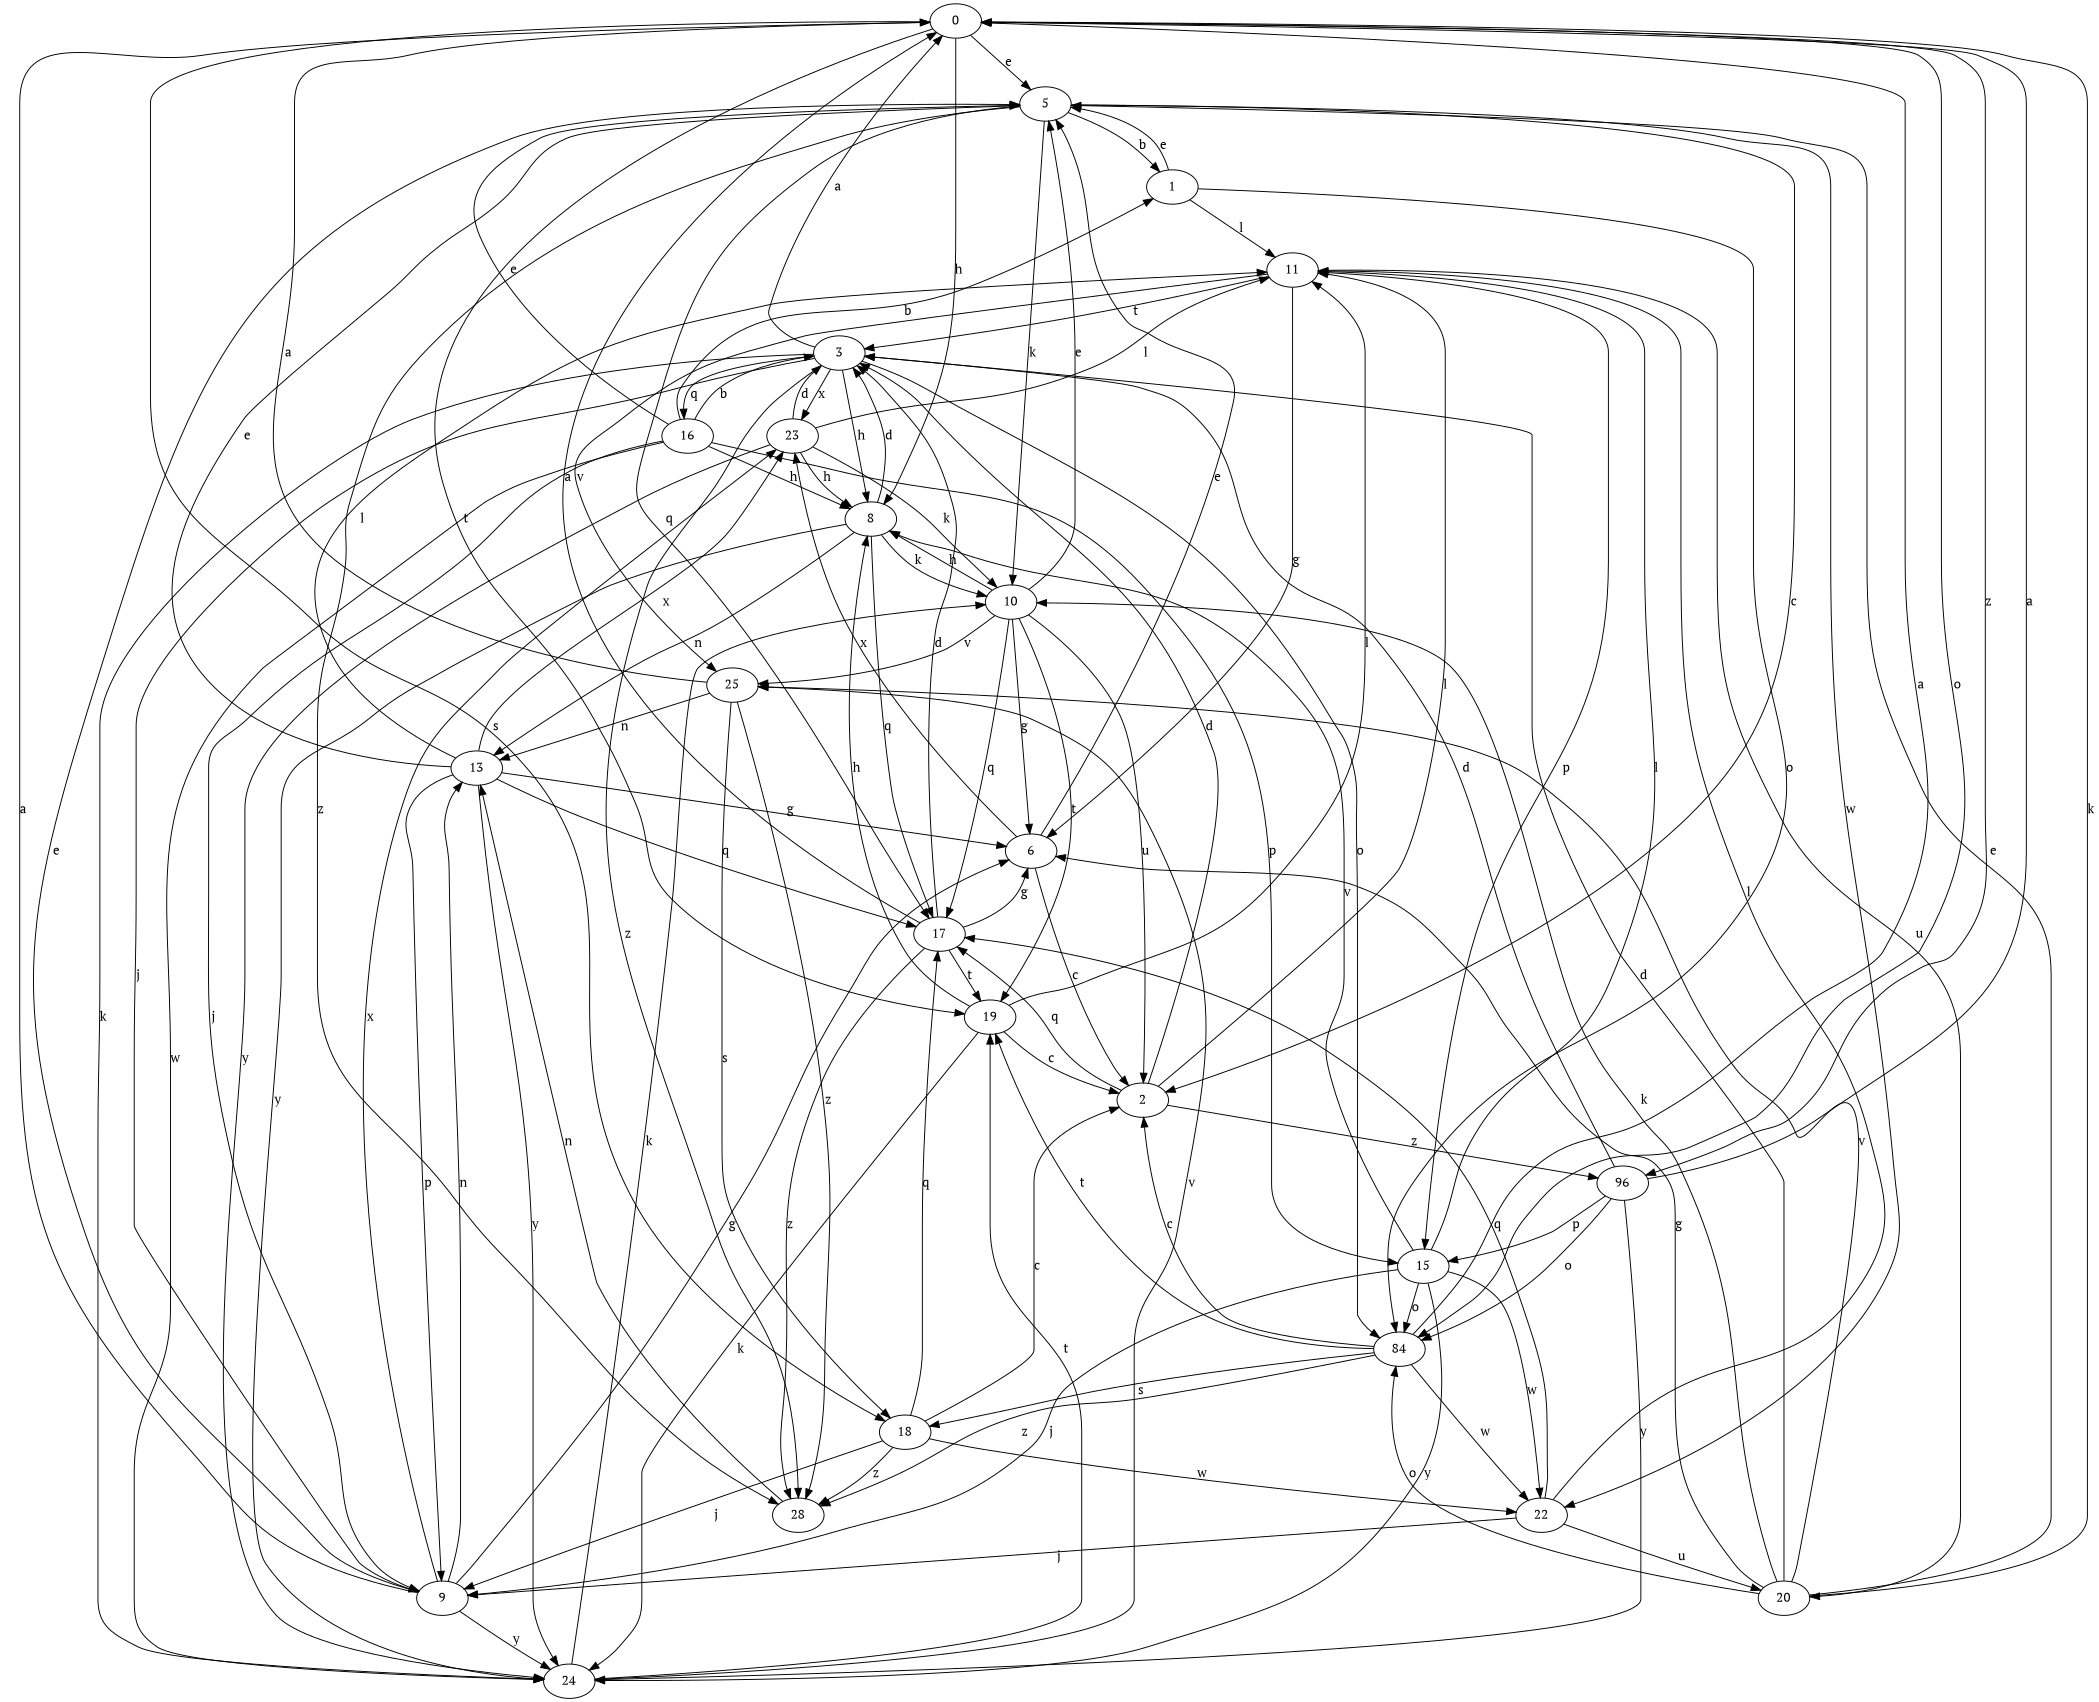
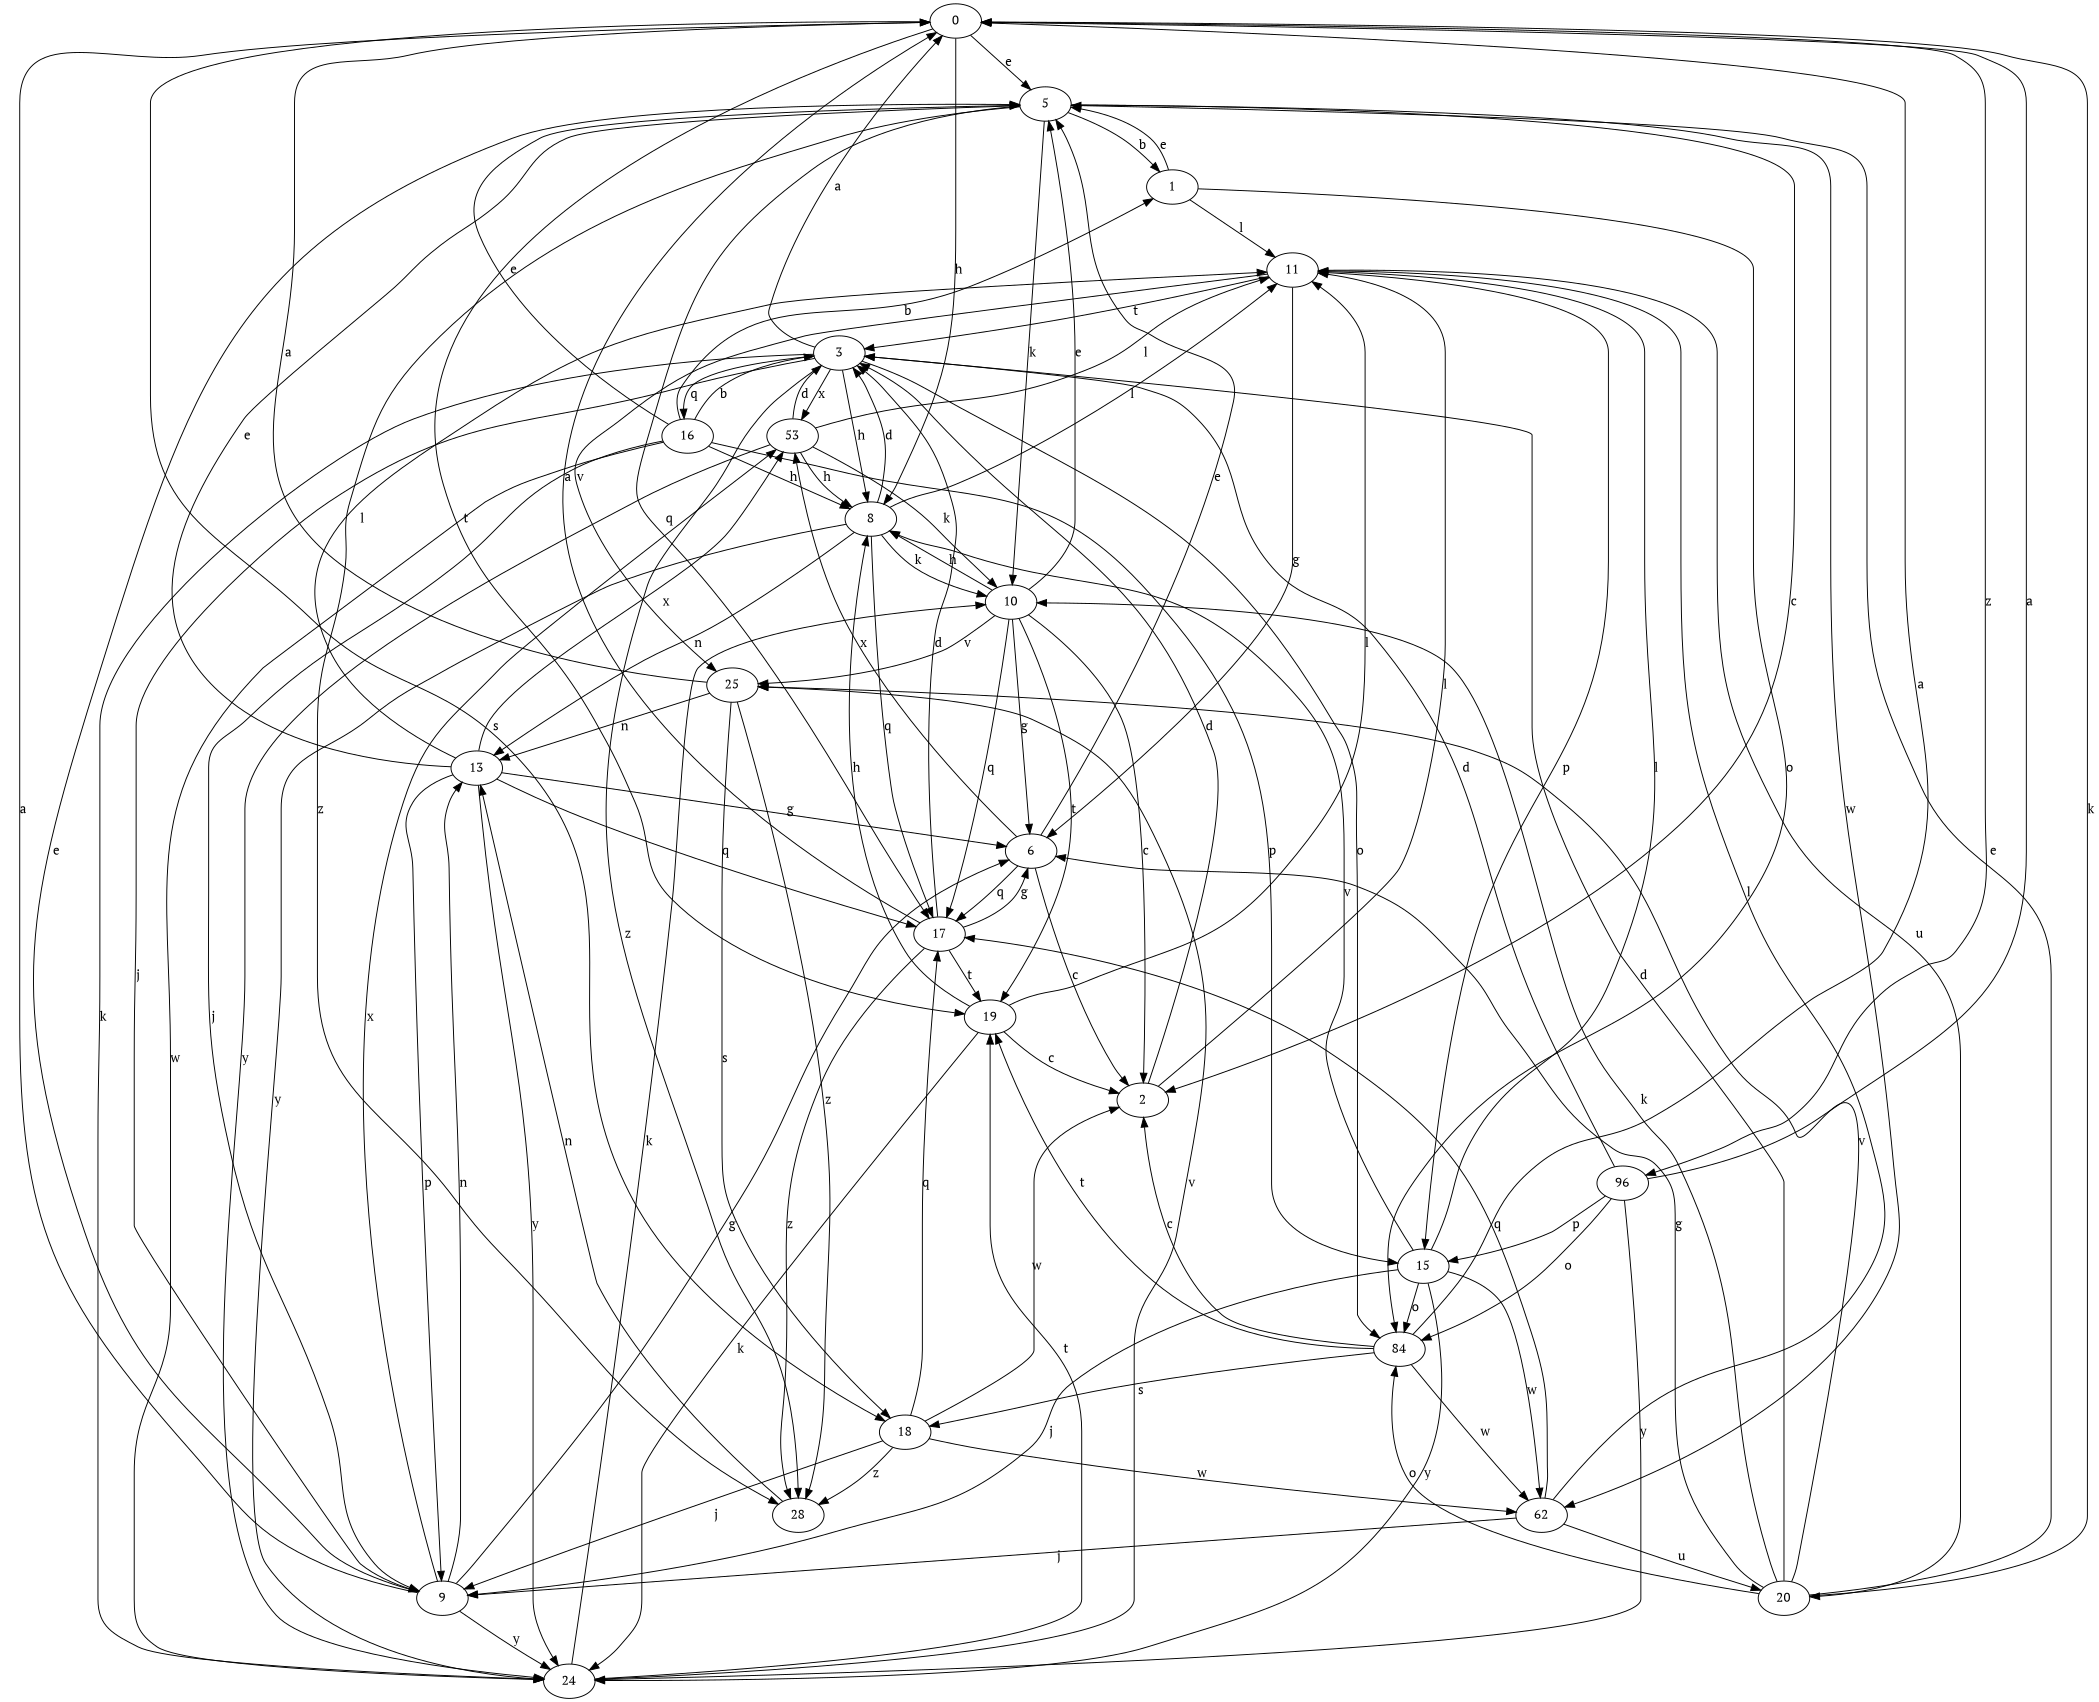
edge "0" -> "84": removed, label "o"
edge "8" -> "11": added, label "l"
node "23": label "23" -> "53"
edge "10" -> "2": label "u" -> "c"
edge "2" -> "17": now "6" -> "17"
edge "2" -> "96": removed, label "z"
edge "18" -> "2": label "c" -> "w"
edge "84" -> "28": removed, label "z"
node "22": label "22" -> "62"
